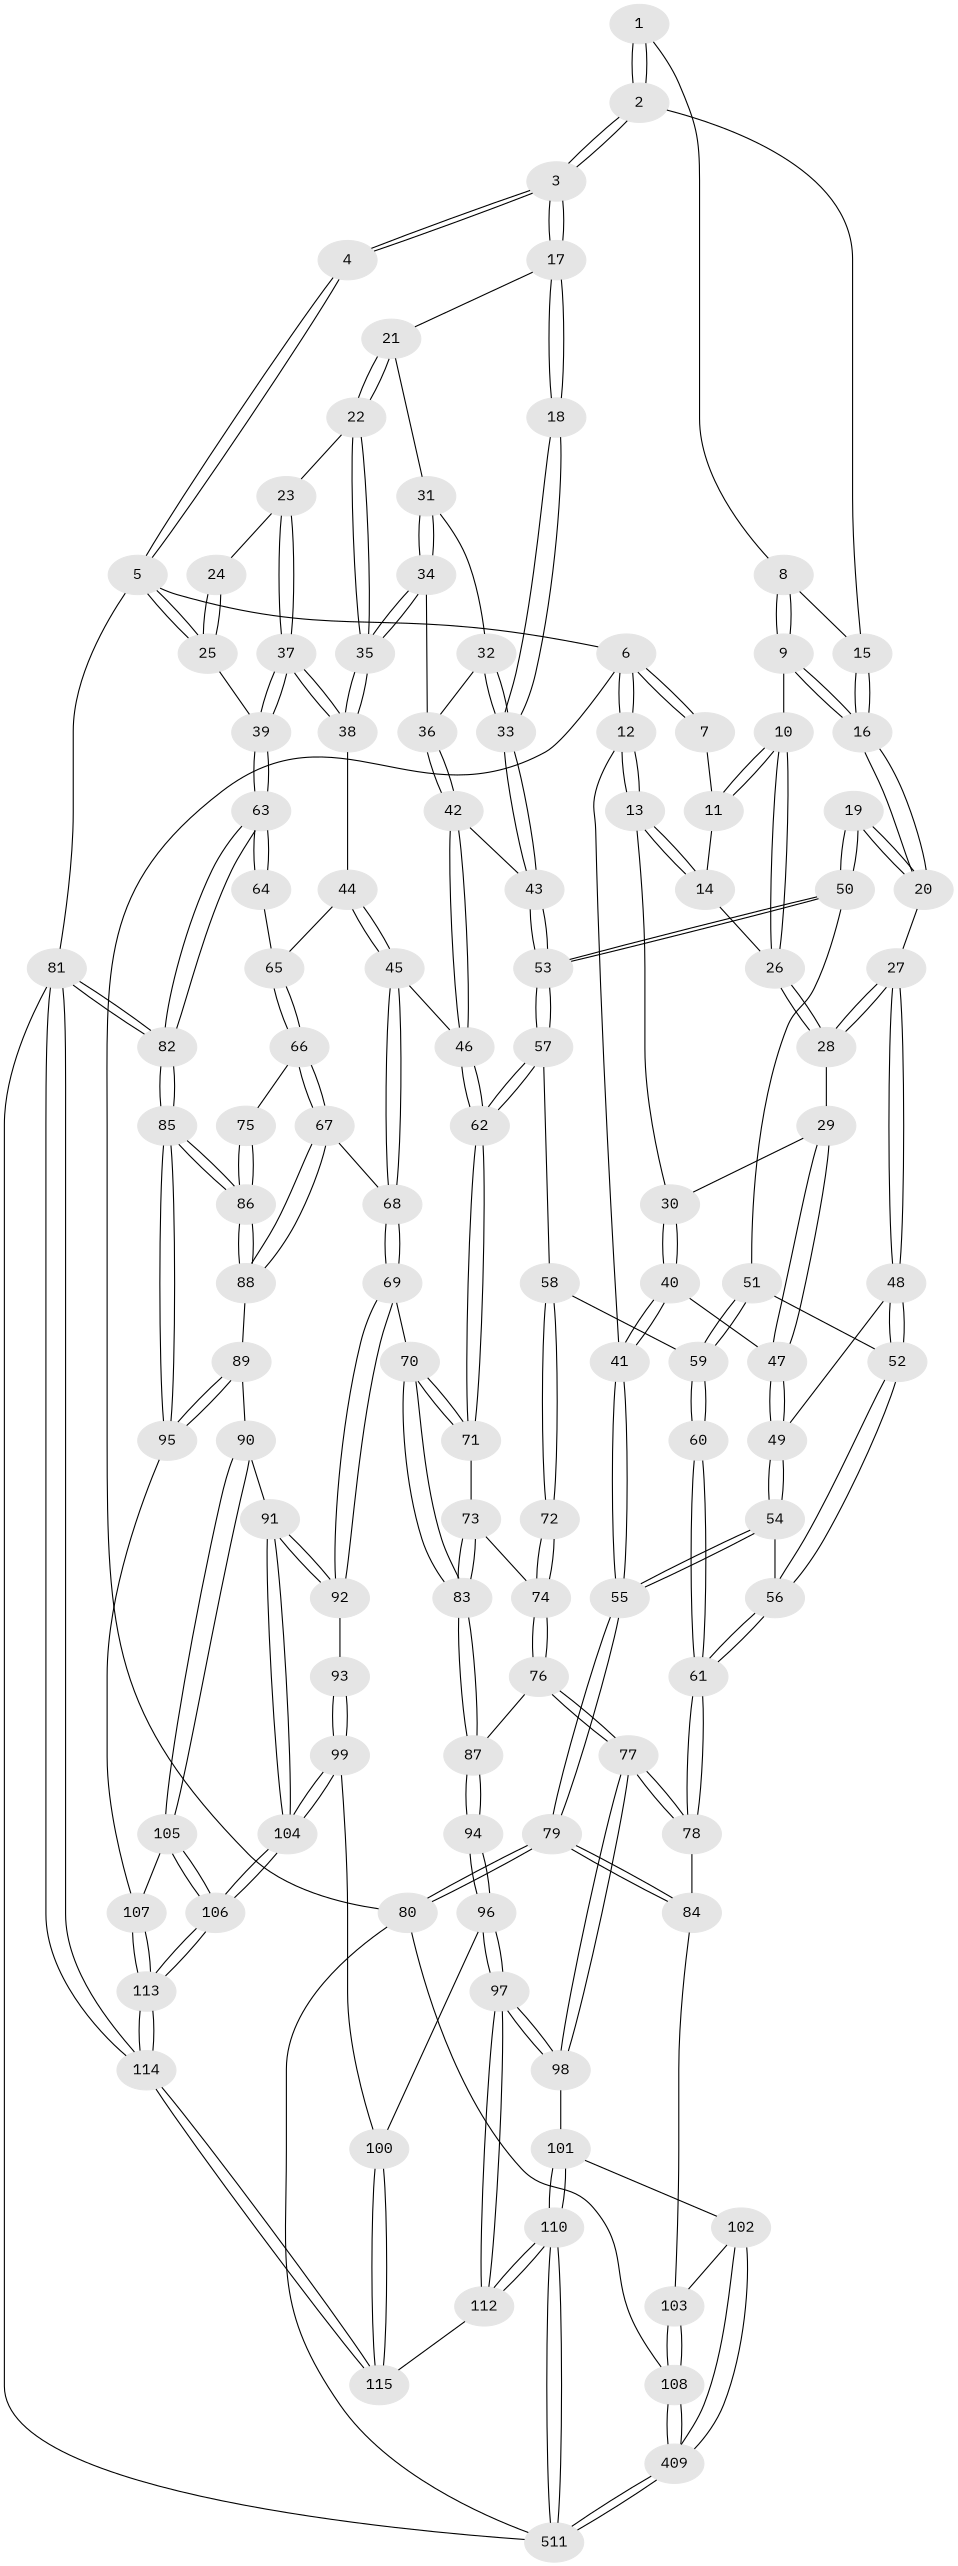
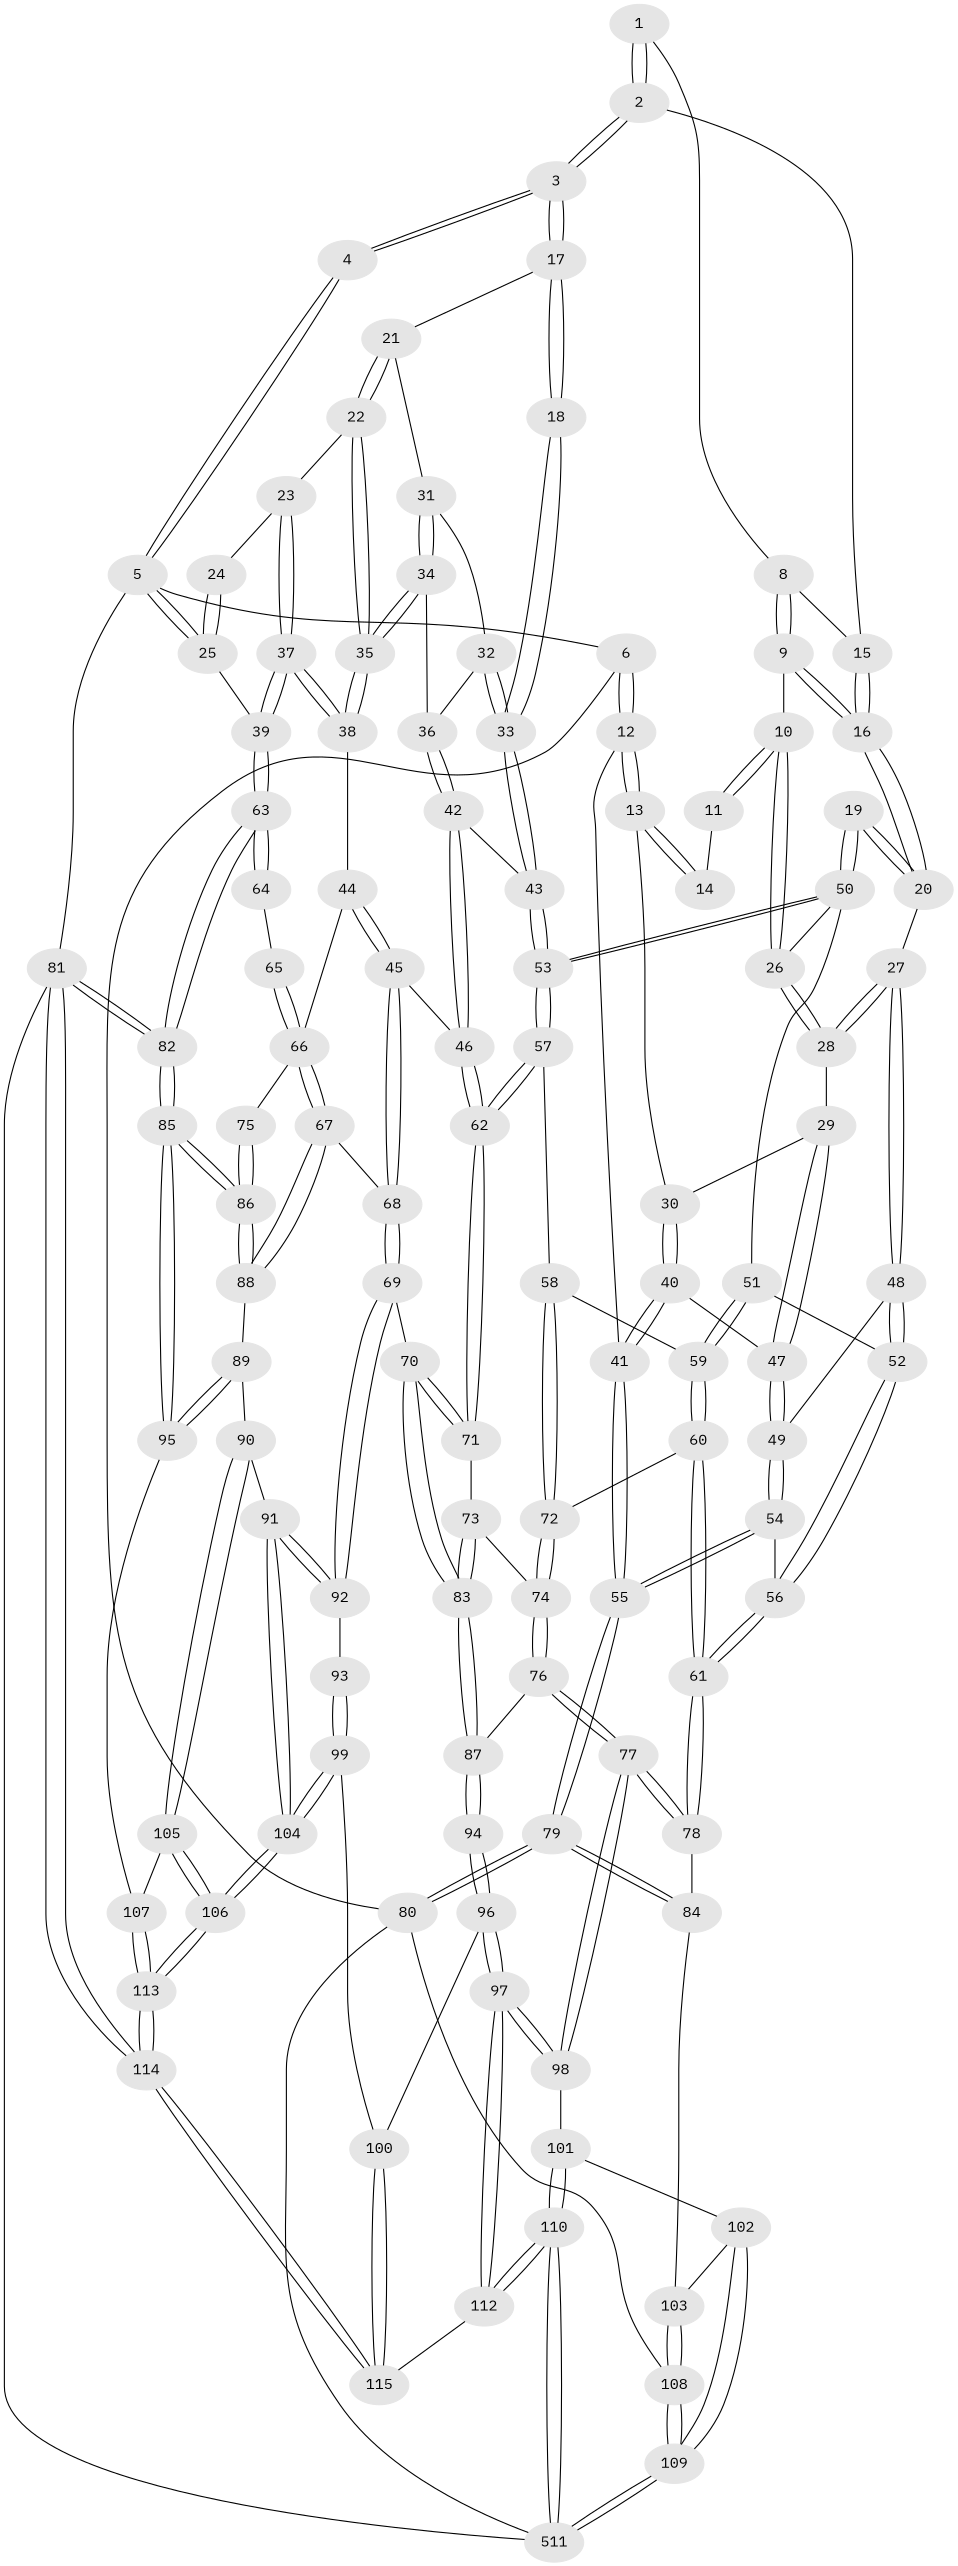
node "7": removed
edge "44" -- "65": now "44" -- "66"
edge "14" -- "26": now "50" -- "26"
edge "60" -- "72": added
node "409": label "409" -> "109"
